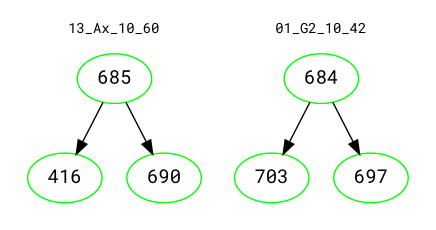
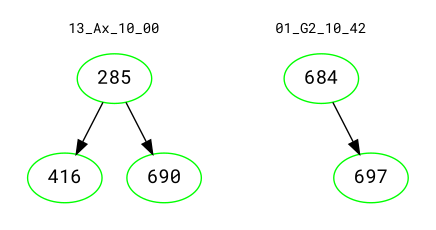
cluster "13_Ax_10_60": label "13_Ax_10_60" -> "13_Ax_10_00"
node "685": label "685" -> "285"
node "703": removed
